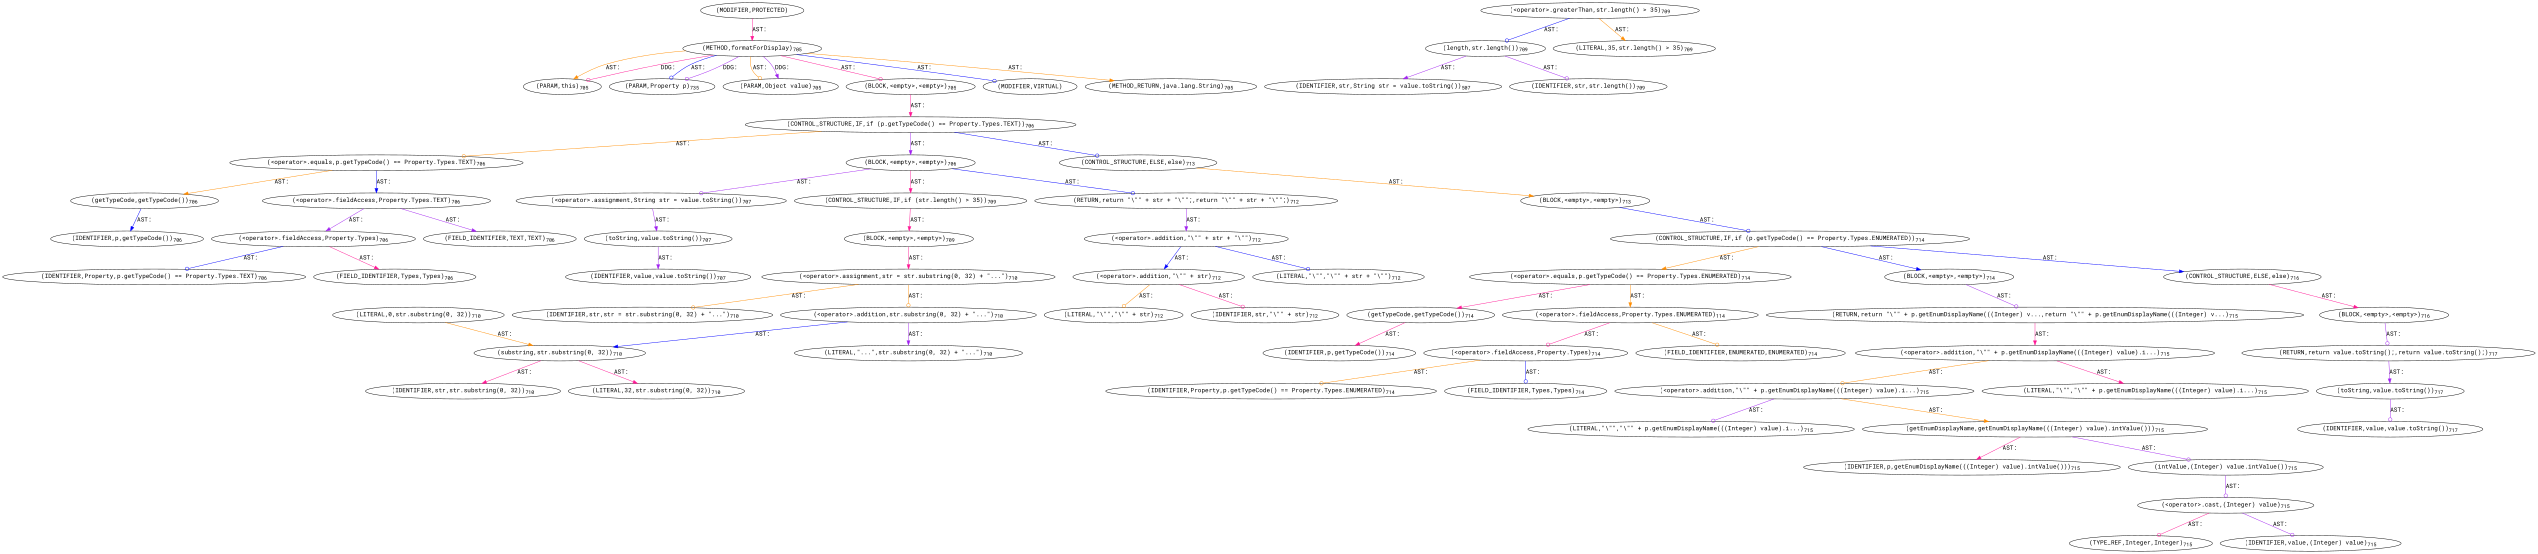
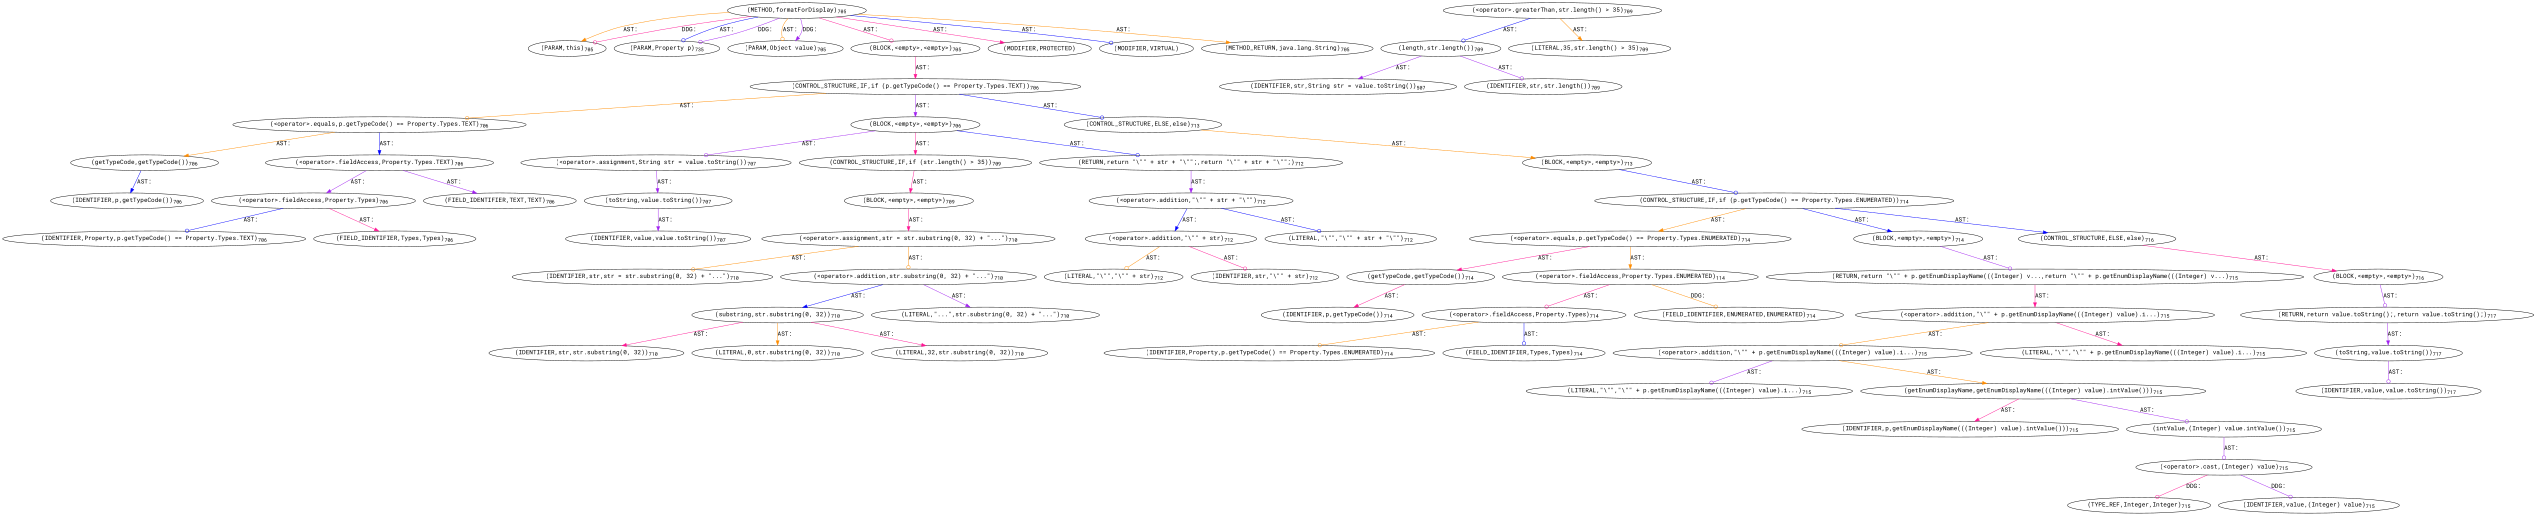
edge "(MODIFIER,PROTECTED)" -> "(METHOD,formatForDisplay)": reversed
edge "(LITERAL,0,str.substring(0, 32))" -> "(substring,str.substring(0, 32))": reversed
edge "(<operator>.fieldAccess,Property.Types.ENUMERATED)" -> "(FIELD_IDENTIFIER,ENUMERATED,ENUMERATED)": label "AST: " -> "DDG: "
edge "(<operator>.cast,(Integer) value)" -> "(TYPE_REF,Integer,Integer)": label "AST: " -> "DDG: "
edge "(<operator>.cast,(Integer) value)" -> "(IDENTIFIER,value,(Integer) value)": label "AST: " -> "DDG: "
